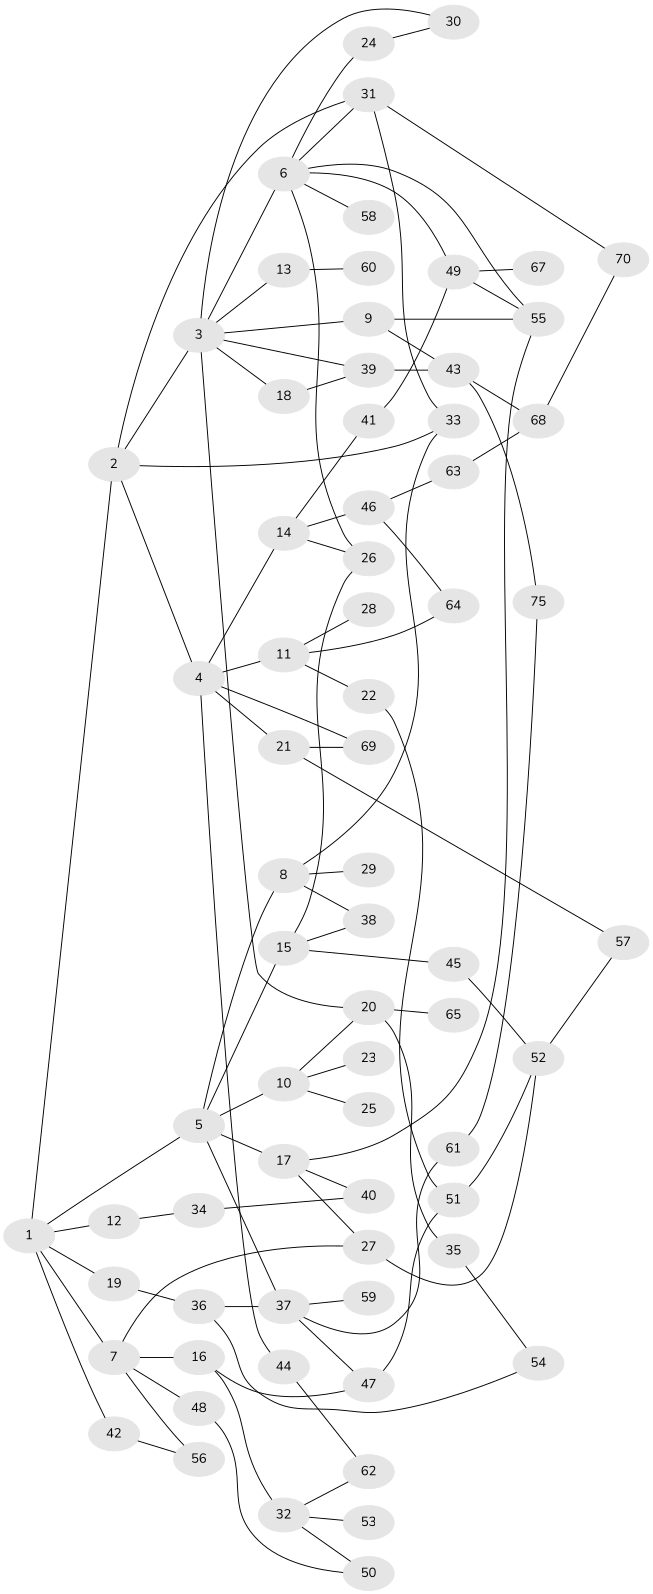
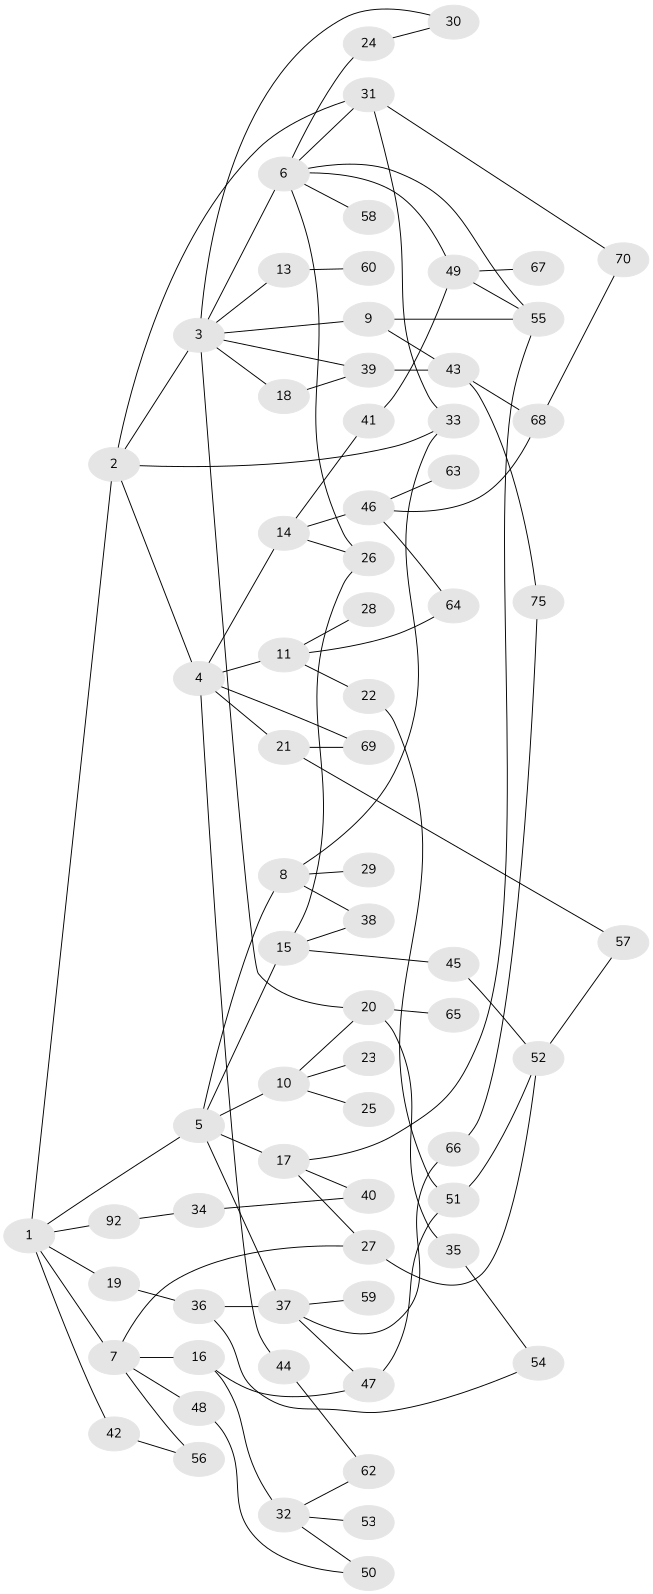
edge "68" -- "63": now "68" -- "46"
node "61": label "61" -> "66"
node "12": label "12" -> "92"
